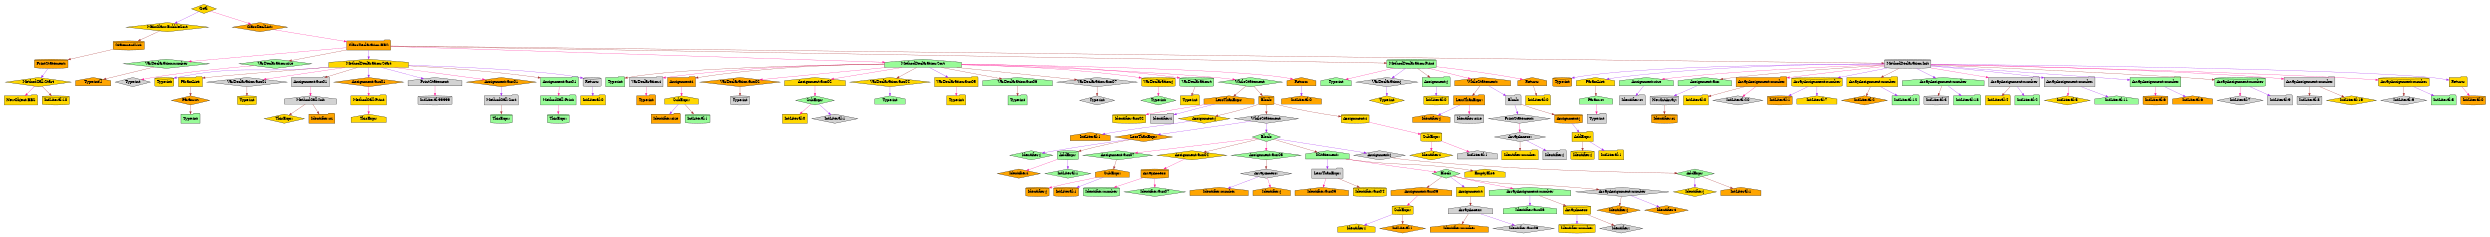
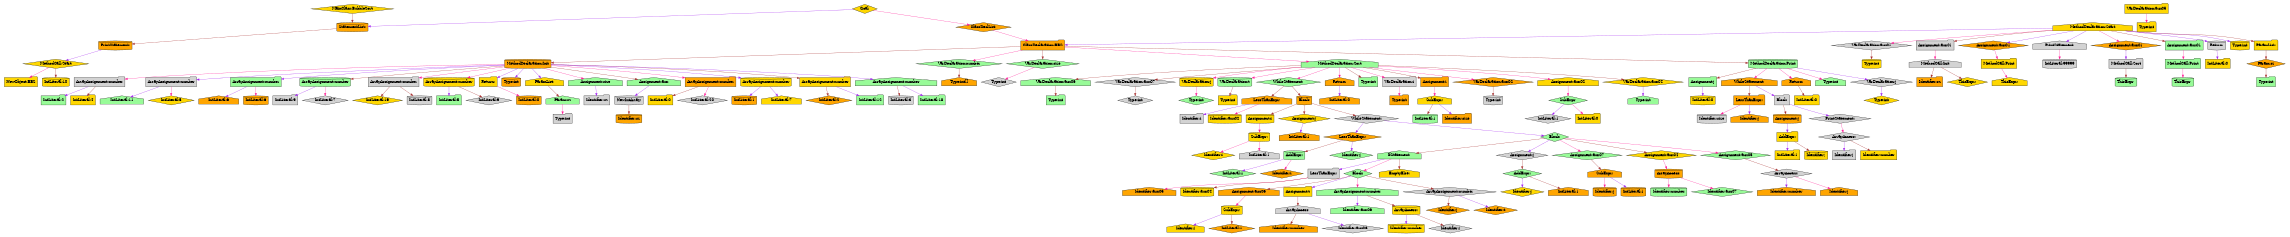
edge "Goal:" -> "MainClass:BubbleSort": now "Goal:" -> "StatementList:"
edge "ClassDeclaration:BBS" -> "MethodDeclaration:Start": reversed
node "MethodDeclaration:Init": fillcolor lightgrey -> orange
edge "MethodDeclaration:Sort" -> "VarDeclaration:aux05": removed
